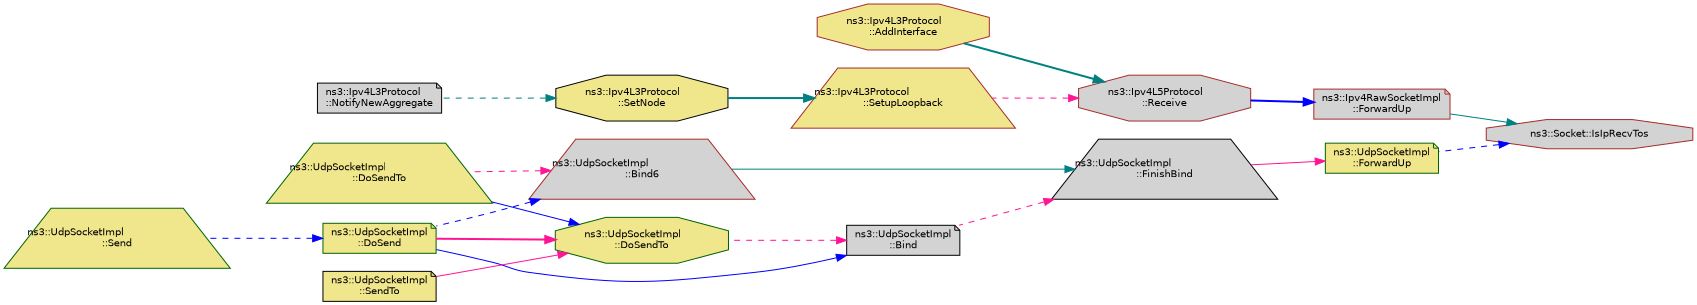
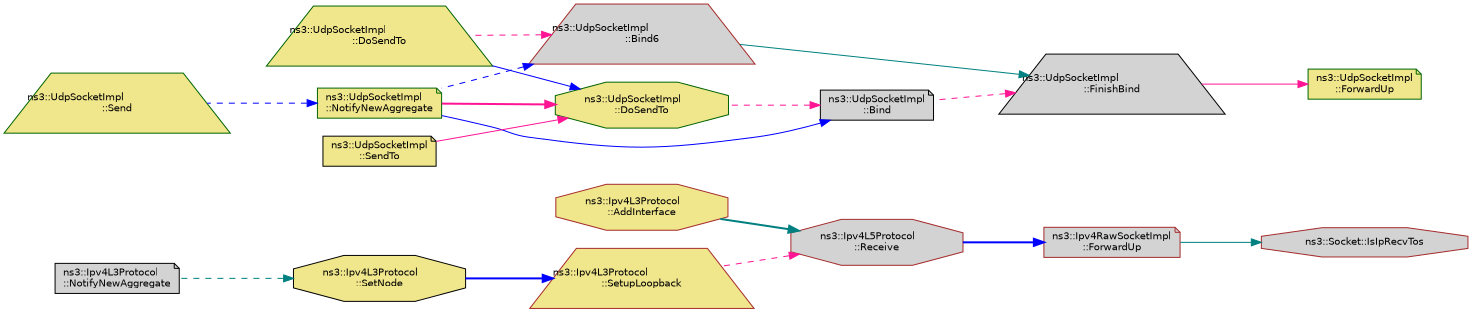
edge "ns3::Ipv4L3Protocol ::SetNode" -> "ns3::Ipv4L3Protocol ::SetupLoopback": color teal -> blue
edge "ns3::UdpSocketImpl ::ForwardUp" -> "ns3::Socket::IsIpRecvTos": removed
node "ns3::UdpSocketImpl ::DoSend": label "ns3::UdpSocketImpl ::DoSend" -> "ns3::UdpSocketImpl ::NotifyNewAggregate"
